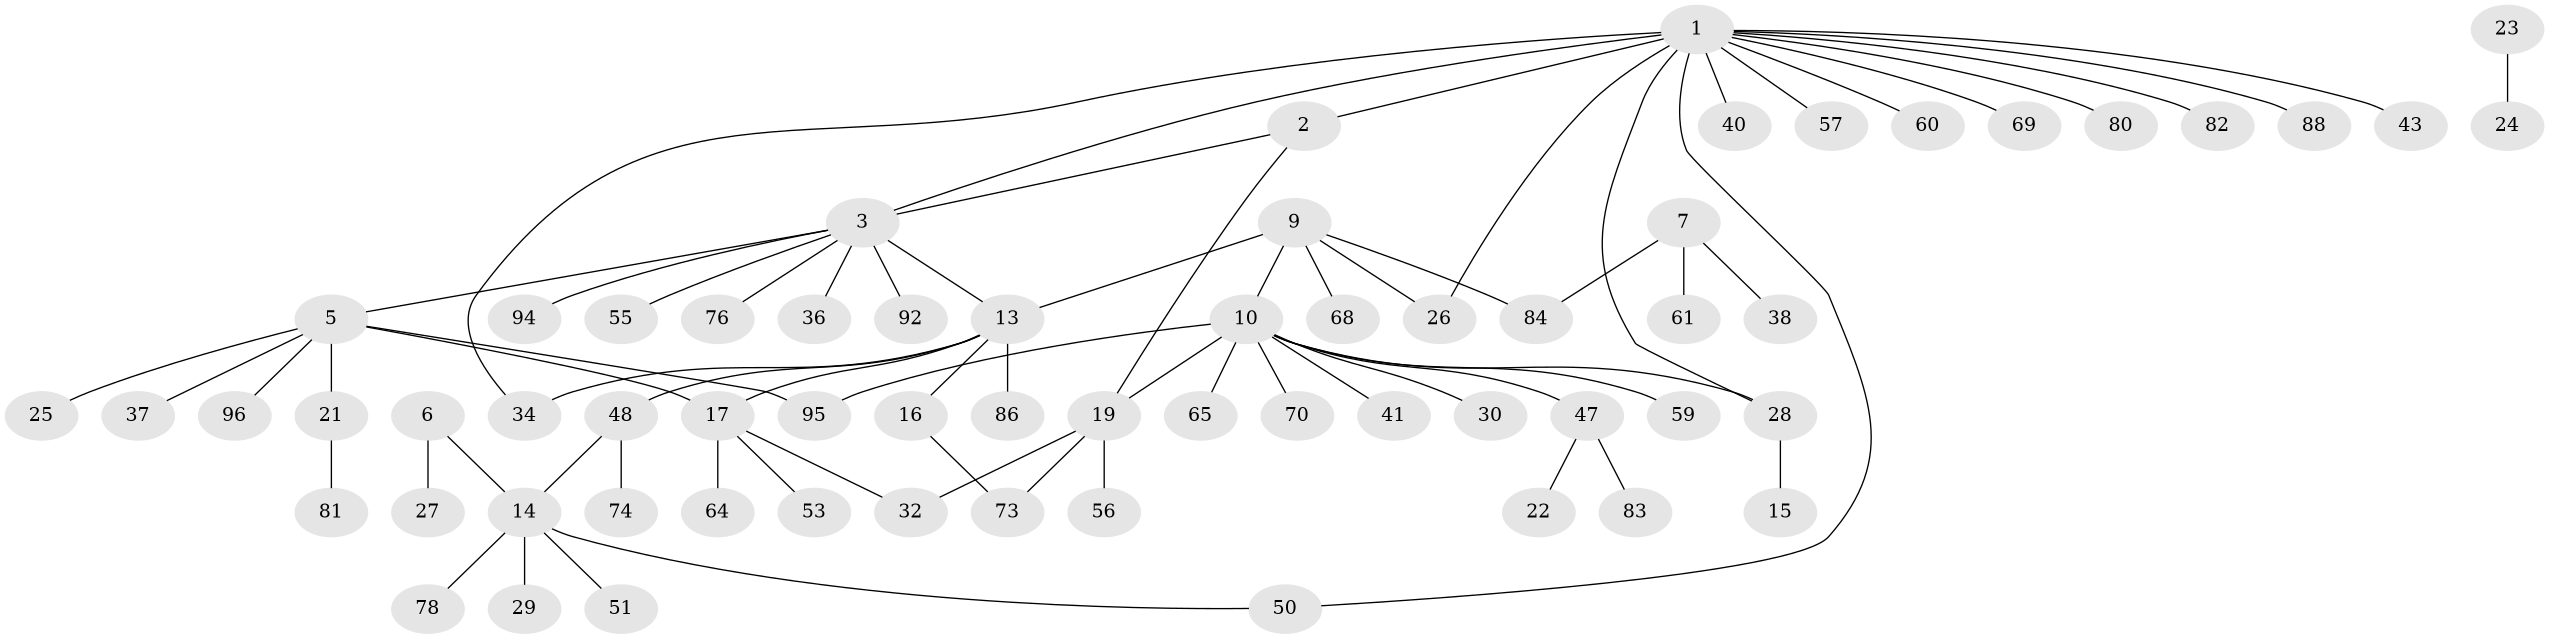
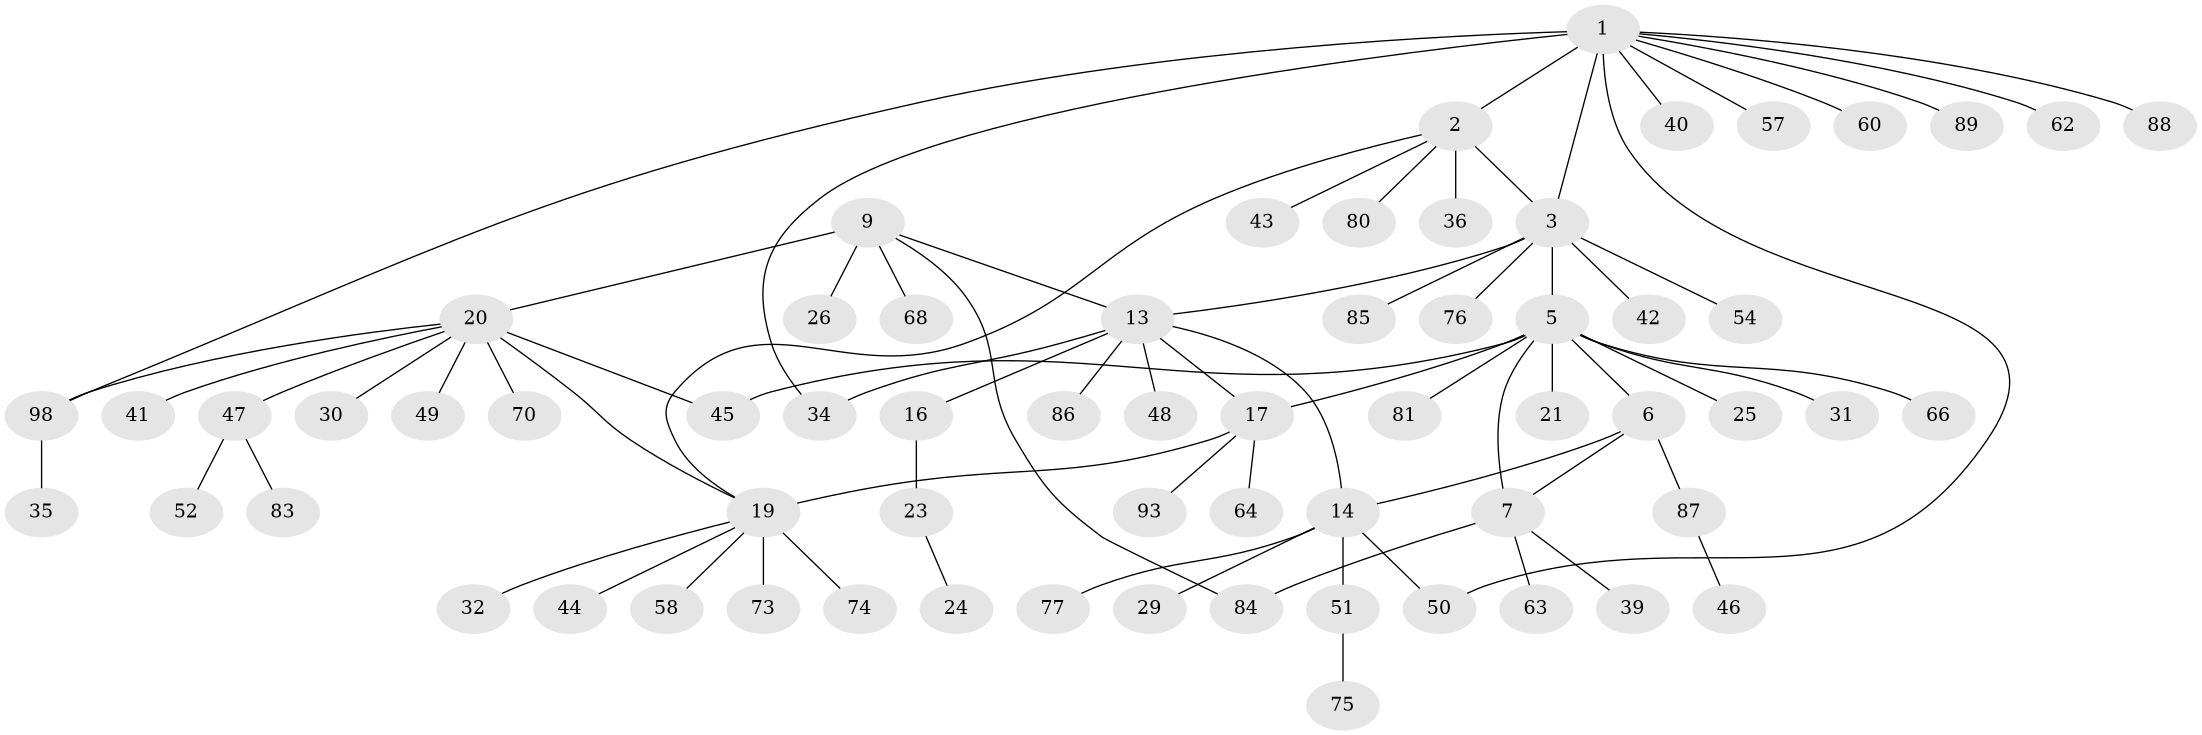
edge "1" -- "43": now "2" -- "43"
edge "1" -- "80": now "2" -- "80"
node "69": label "69" -> "89"
node "82": label "82" -> "62"
edge "1" -- "26": removed
edge "3" -- "36": now "2" -- "36"
node "94": label "94" -> "54"
node "55": label "55" -> "85"
node "92": label "92" -> "42"
node "10": label "10" -> "20"
node "61": label "61" -> "63"
node "38": label "38" -> "39"
edge "5" -- "6": added
edge "5" -- "7": added
node "37": label "37" -> "31"
node "96": label "96" -> "66"
node "95": label "95" -> "45"
node "65": removed
node "59": label "59" -> "49"
node "28": label "28" -> "98"
edge "21" -- "81": now "5" -- "81"
edge "48" -- "14": now "13" -- "14"
edge "48" -- "74": now "19" -- "74"
edge "17" -- "32": now "17" -- "19"
edge "16" -- "73": now "16" -- "23"
edge "6" -- "7": added
node "27": label "27" -> "87"
node "53": label "53" -> "93"
node "56": label "56" -> "58"
node "22": label "22" -> "52"
node "15": label "15" -> "35"
node "78": label "78" -> "77"
node "44": added
node "46": added
node "75": added
